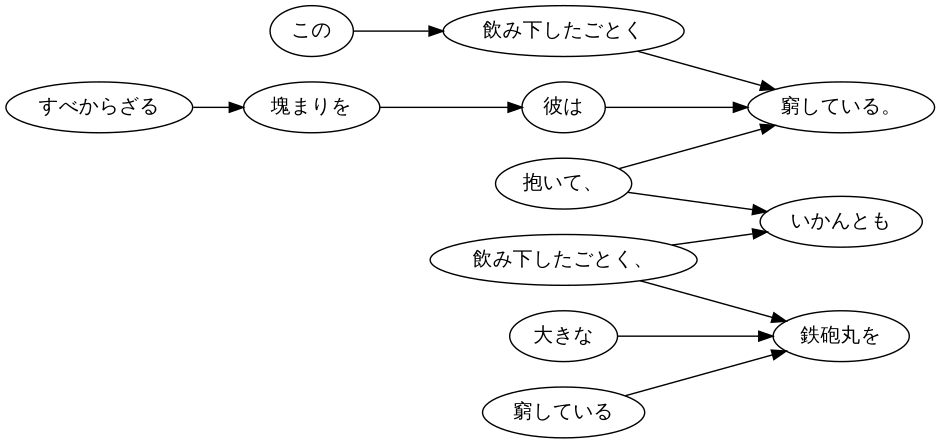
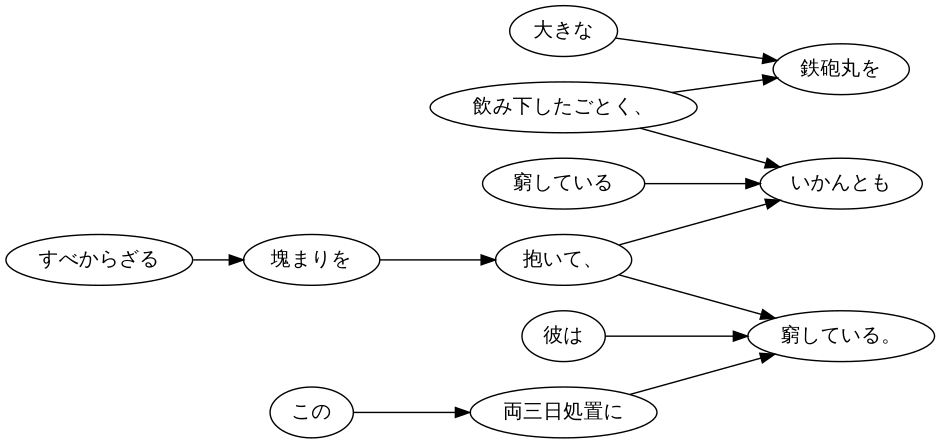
node "飲み下したごとく": label "飲み下したごとく" -> "両三日処置に"
edge "塊まりを" -> "彼は": now "塊まりを" -> "抱いて、"
edge "窮している" -> "鉄砲丸を": now "窮している" -> "いかんとも"
